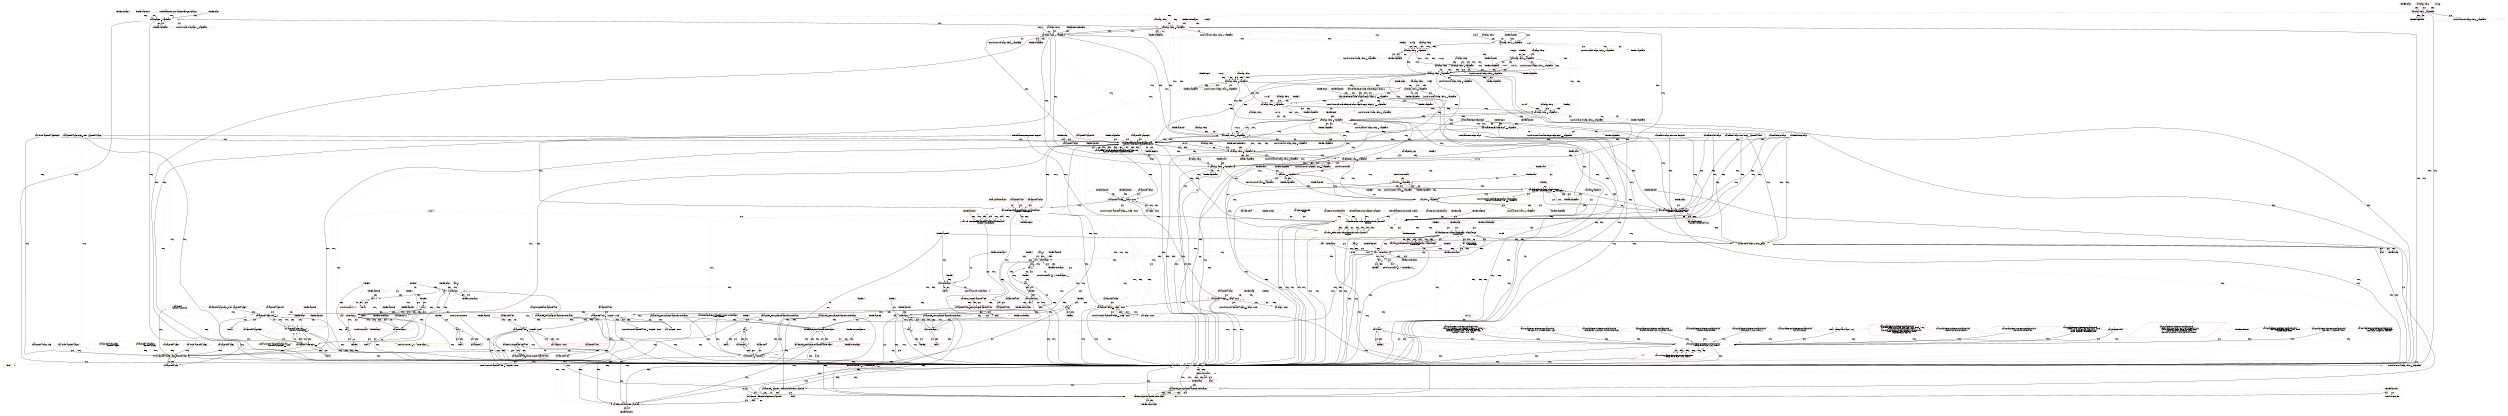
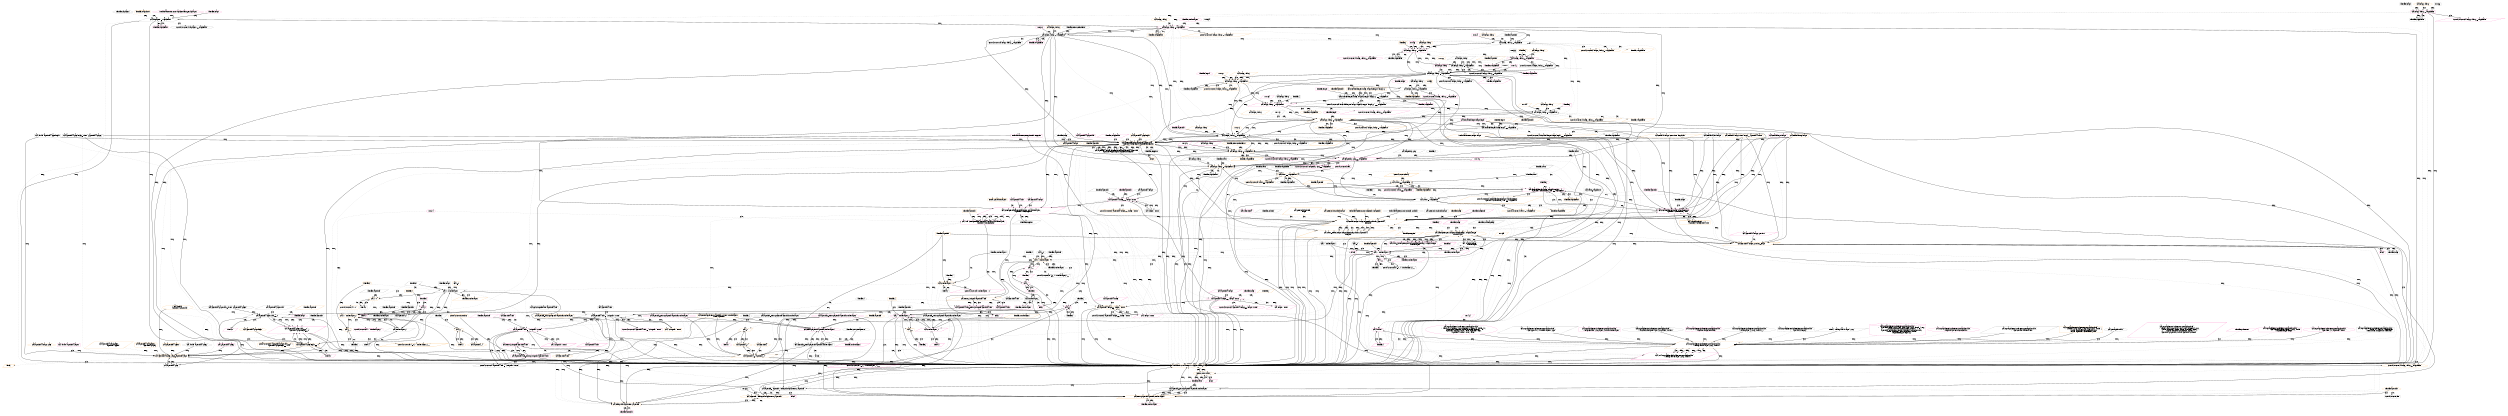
node "(Call,layer_info[0].image->previous)": added
